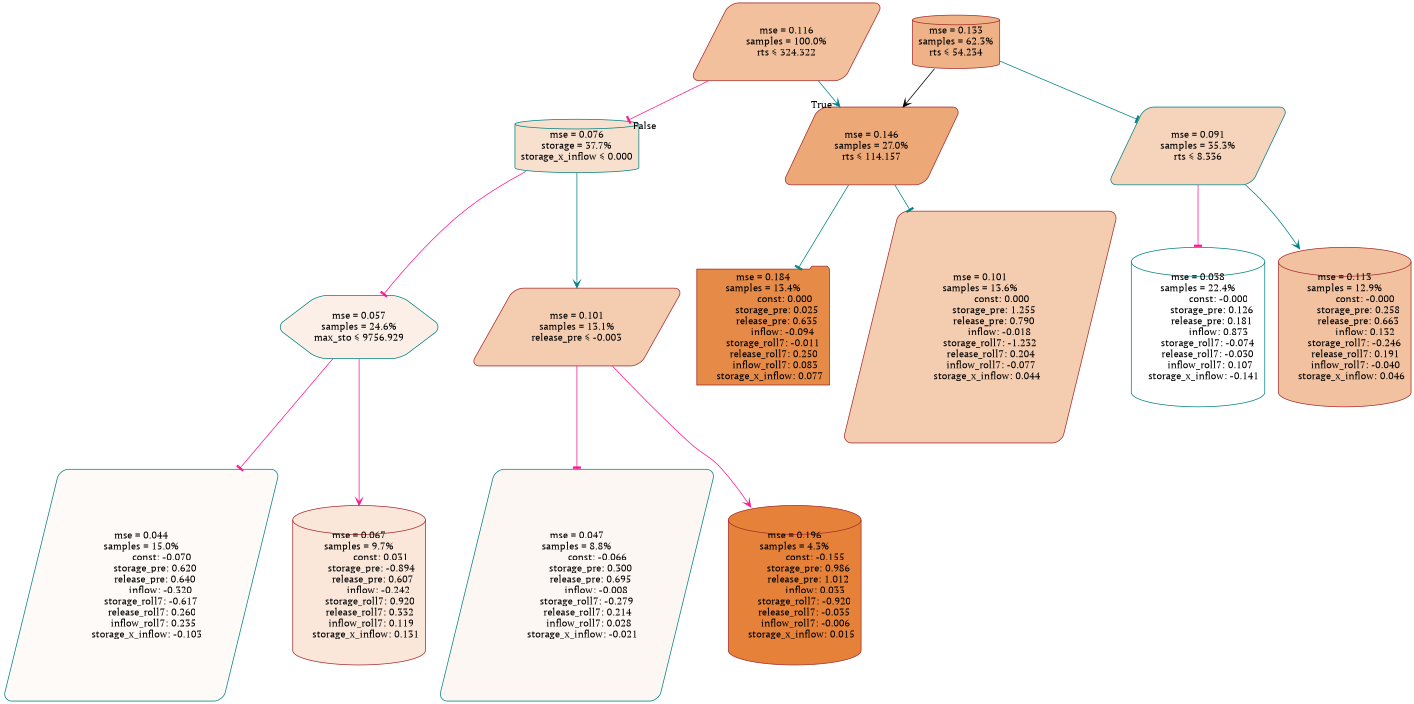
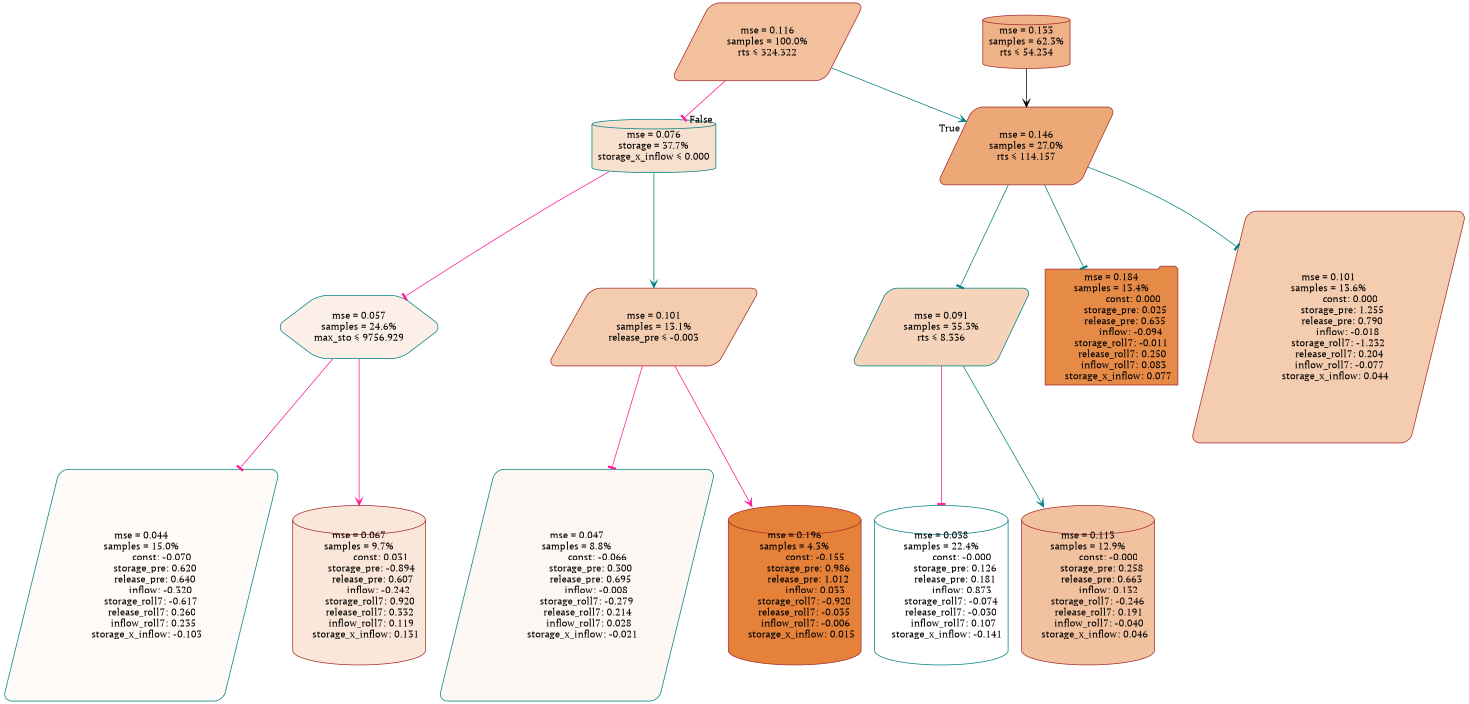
edge "mse = 0.133 samples = 62.3% rts ≤ 54.234" -> "mse = 0.091 samples = 35.3% rts ≤ 8.336": now "mse = 0.146 samples = 27.0% rts ≤ 114.157" -> "mse = 0.091 samples = 35.3% rts ≤ 8.336"
